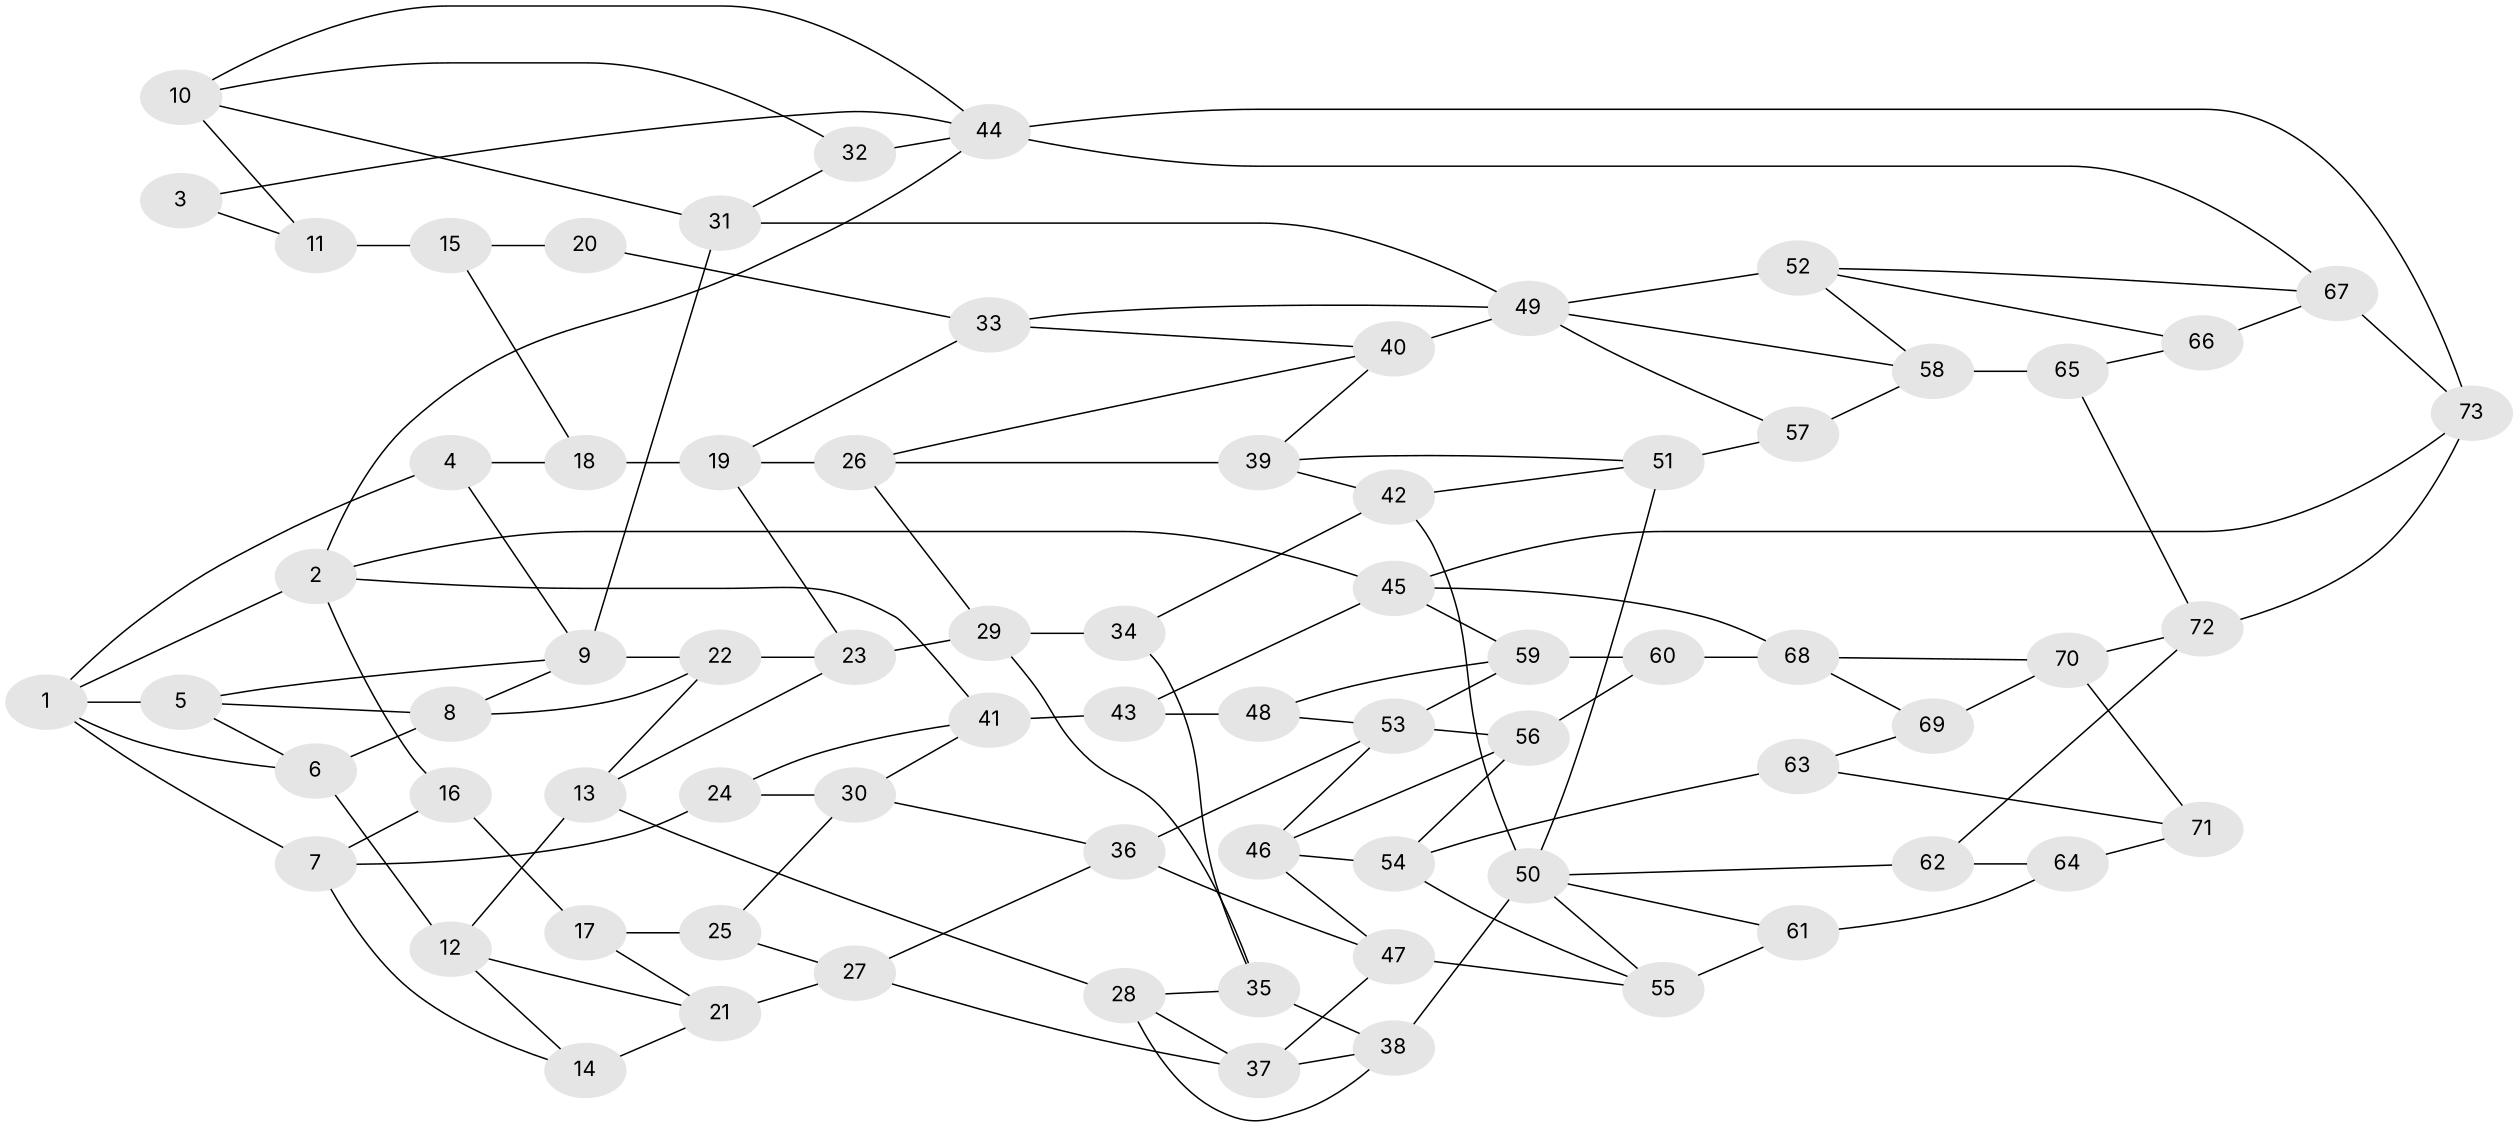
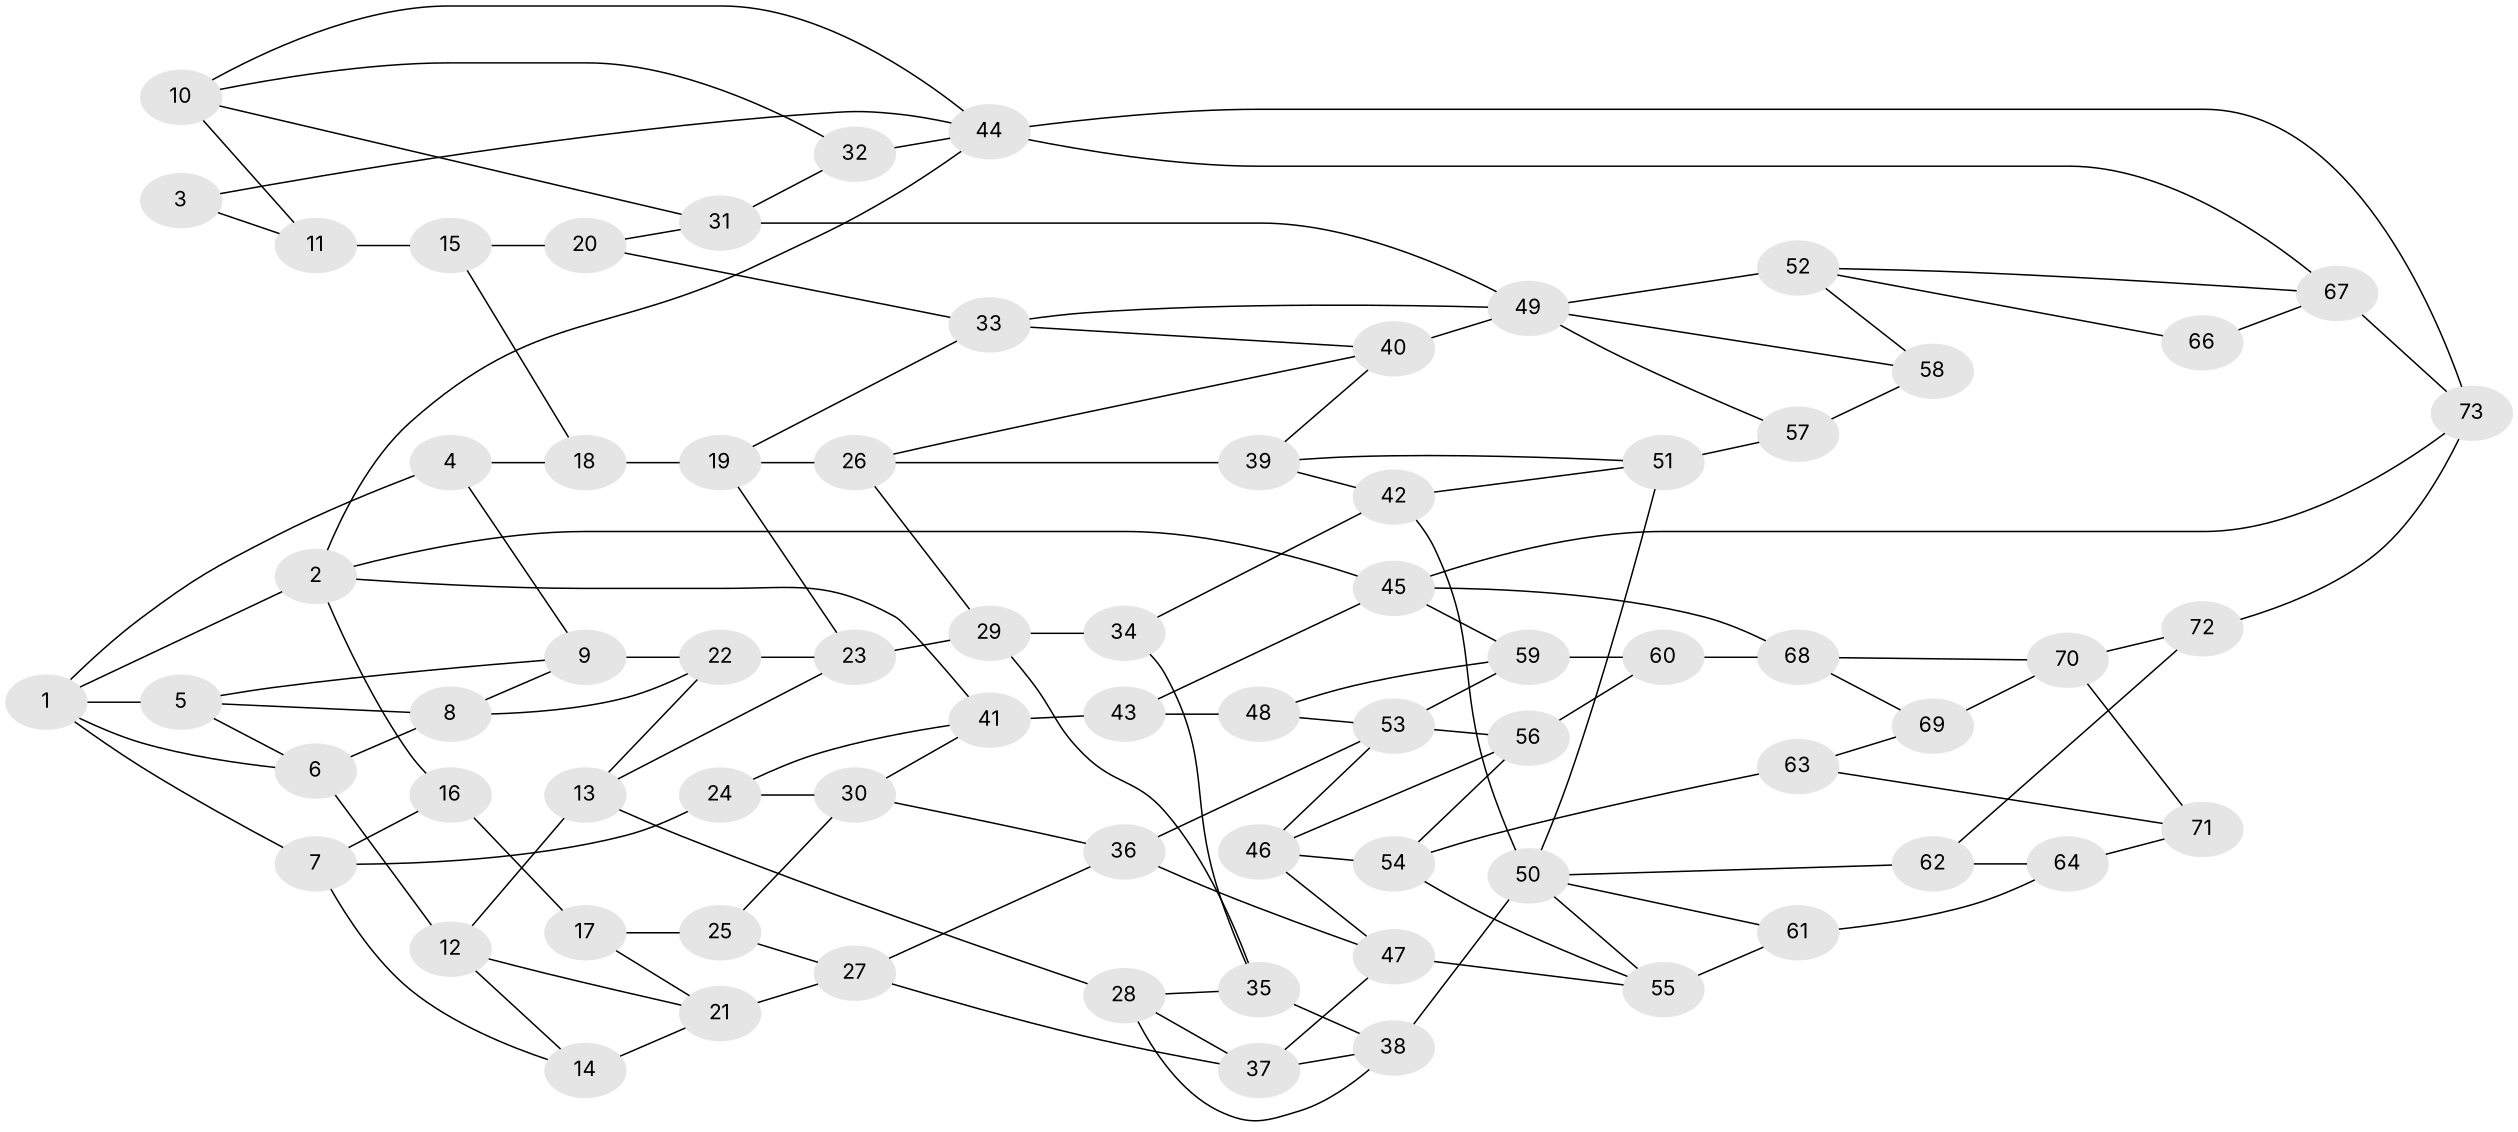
node "65": removed
edge "31" -- "9": now "31" -- "20"
